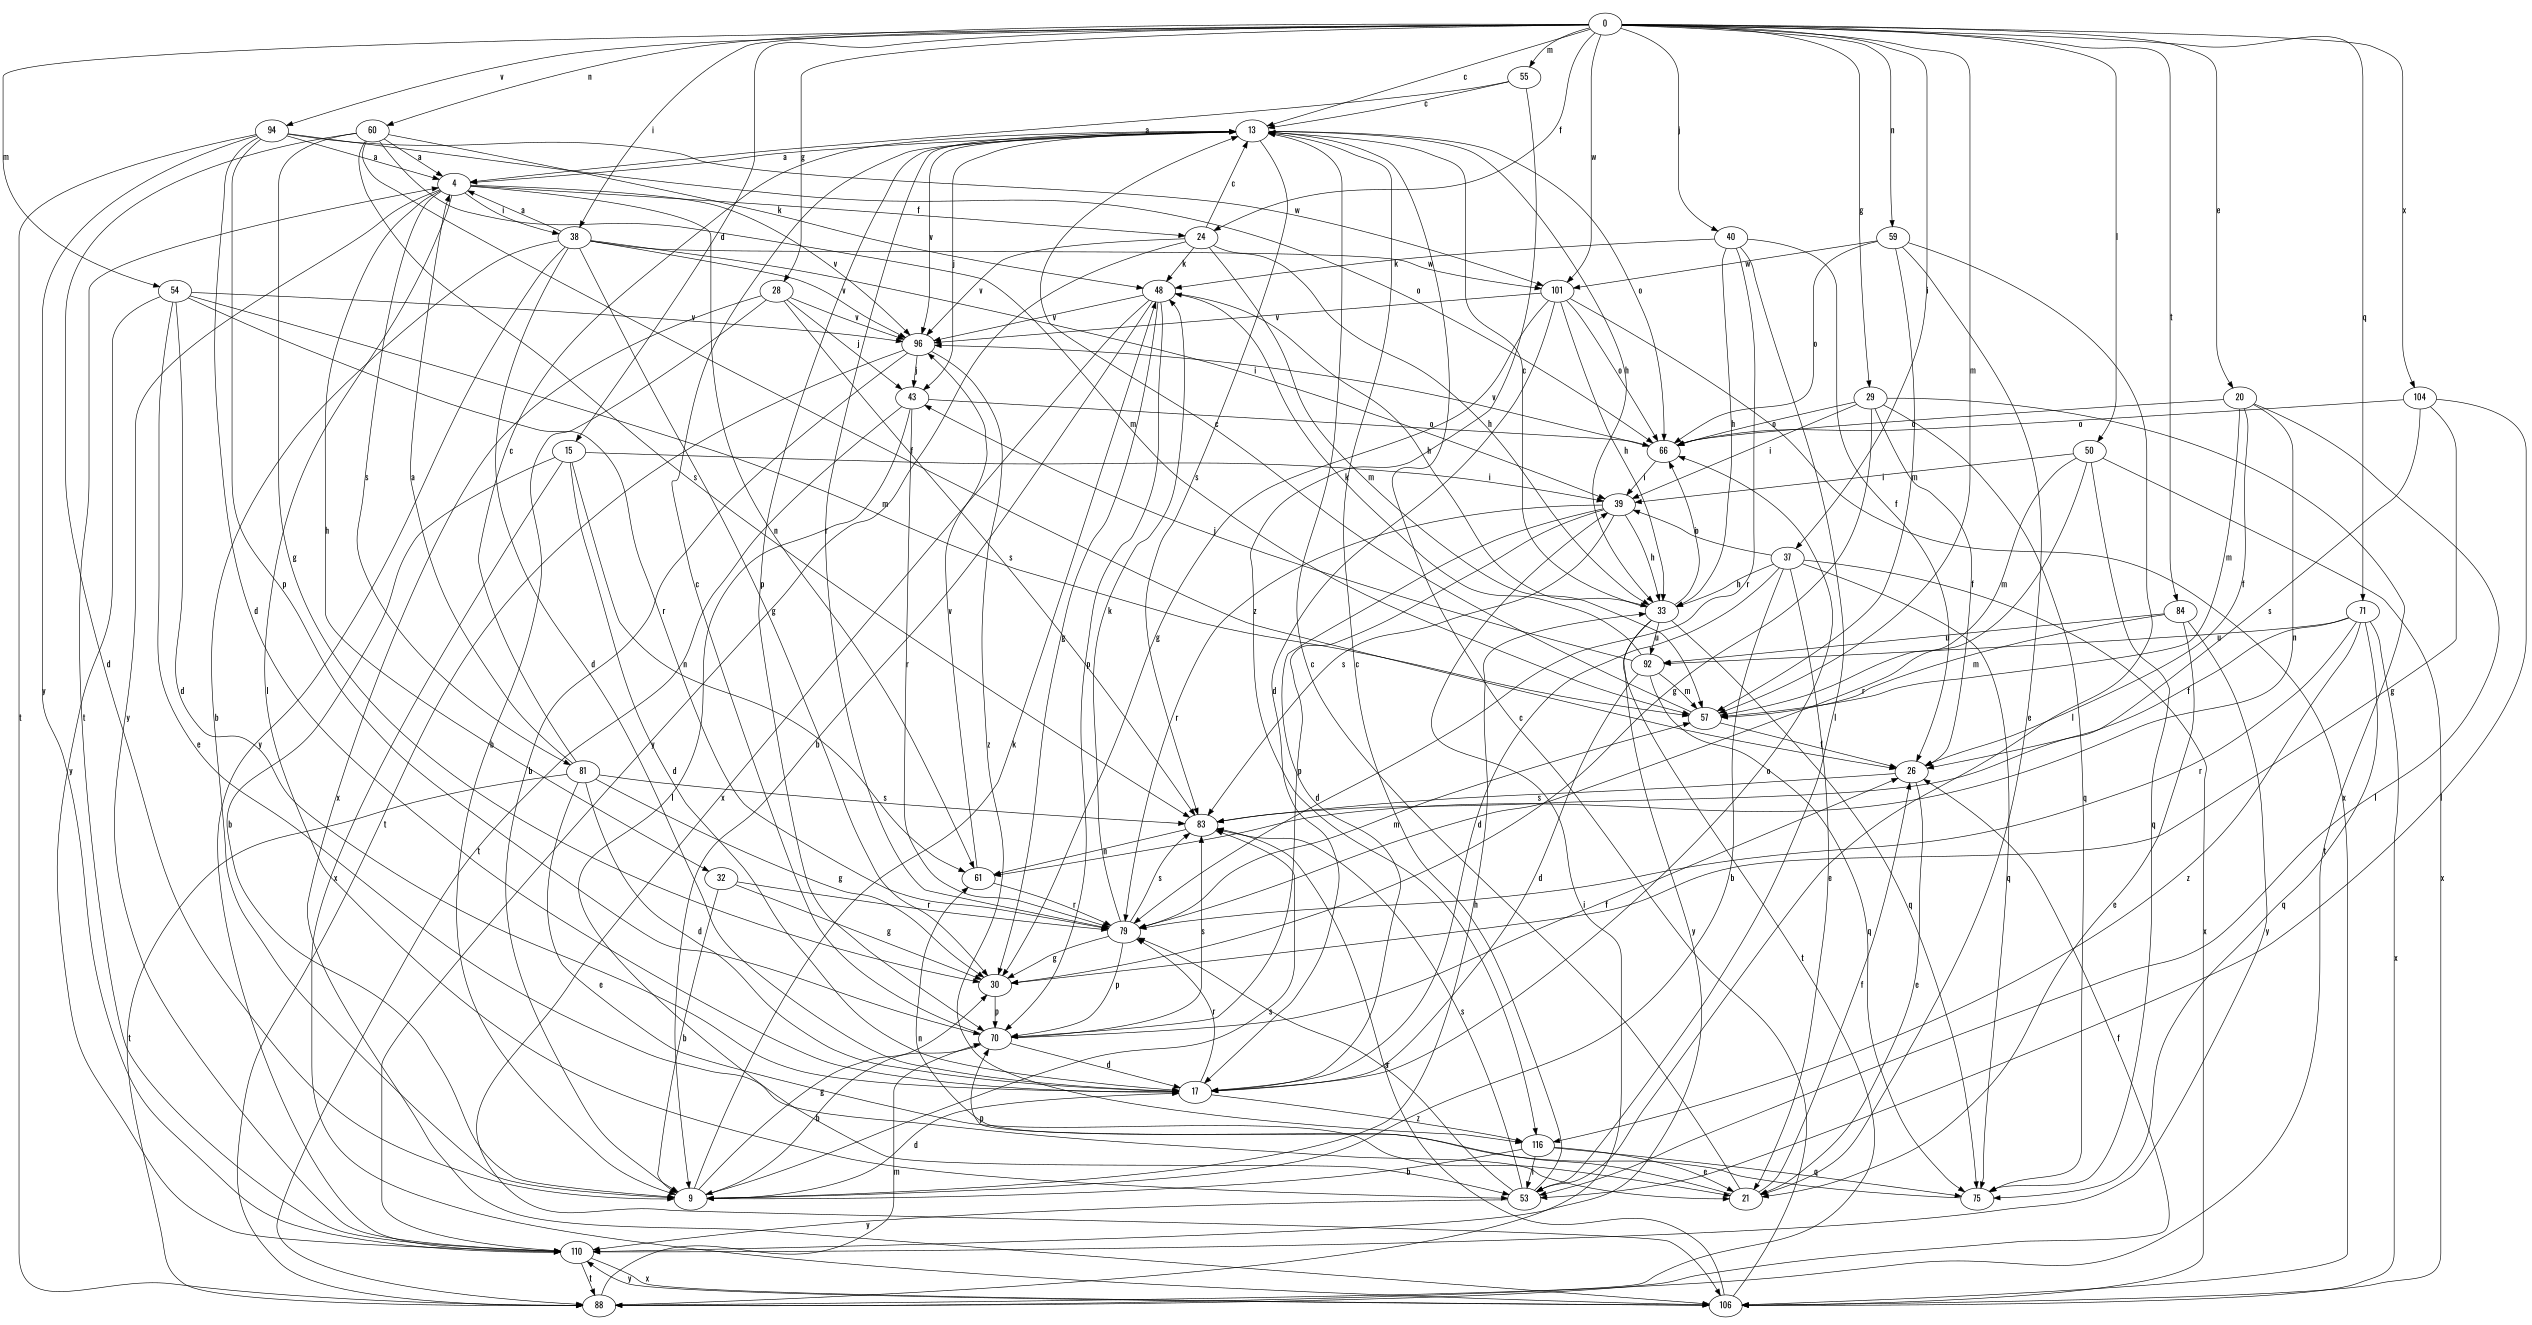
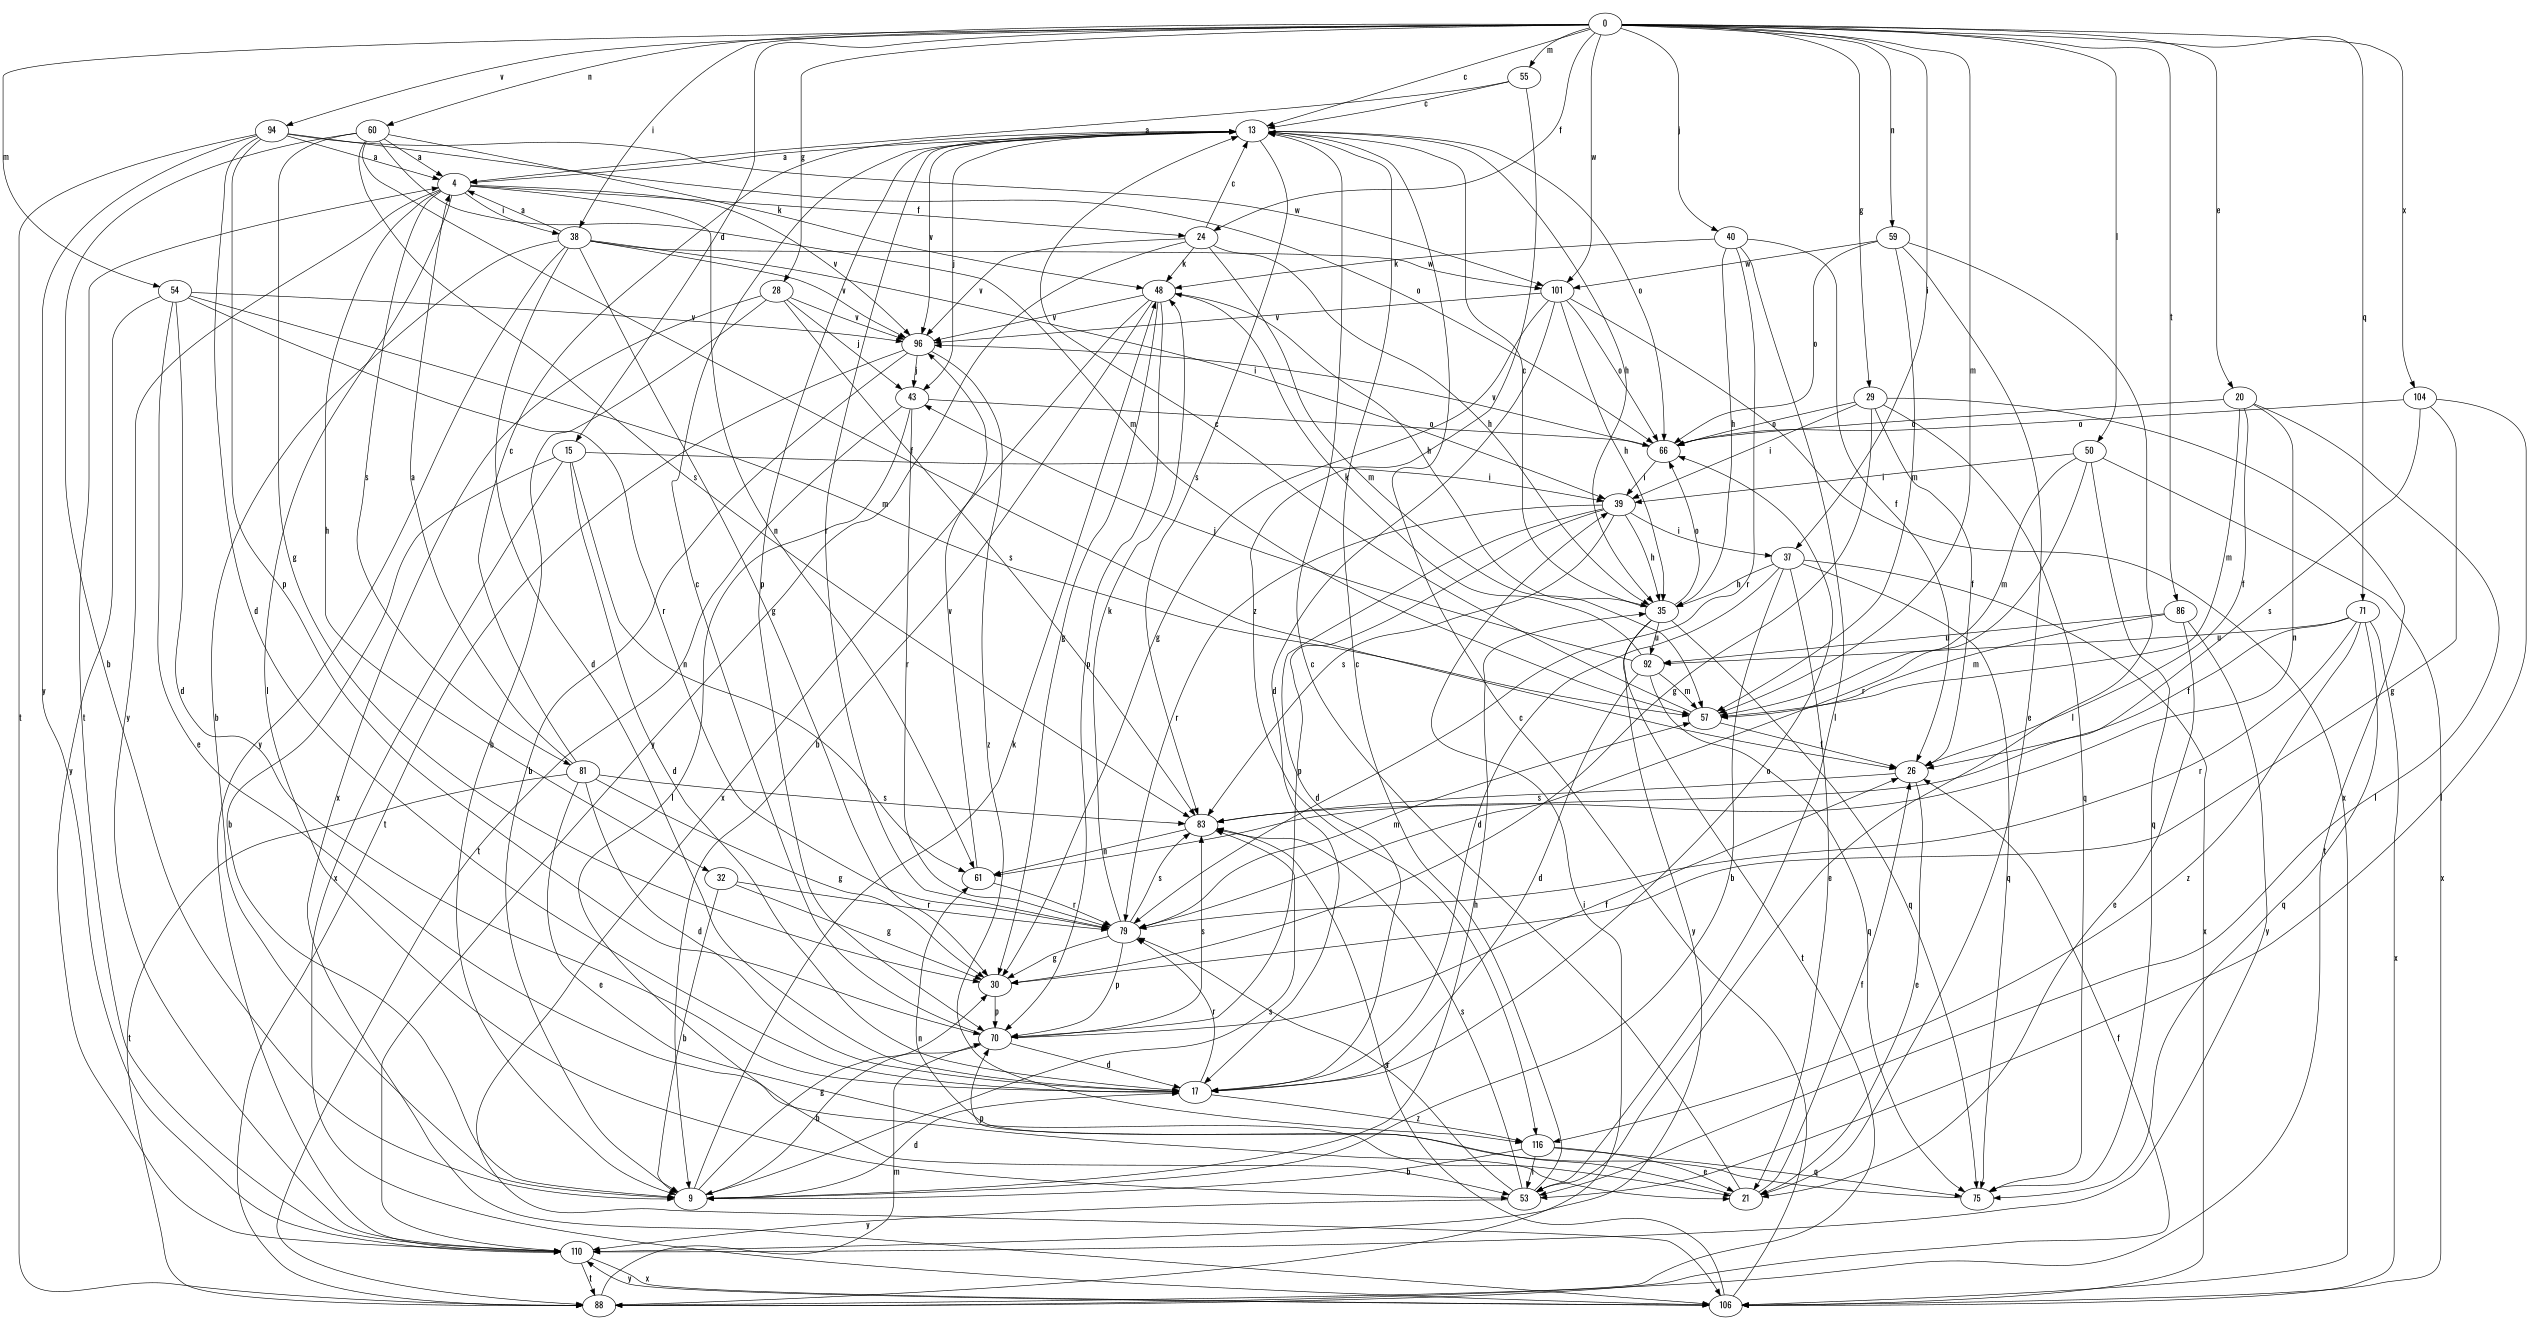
edge "37" -> "39": reversed
node "33": label "33" -> "35"
node "84": label "84" -> "86"
edge "60" -> "9": label "d" -> "b"
